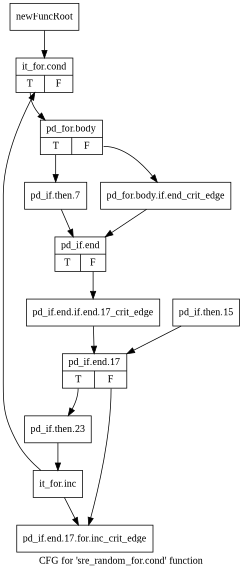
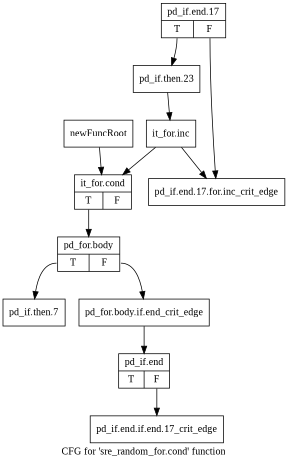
edge "pd_if.then.7" -> "pd_if.end": removed
node "pd_if.then.15": removed
edge "pd_if.end.if.end.17_crit_edge" -> "pd_if.end.17": removed
